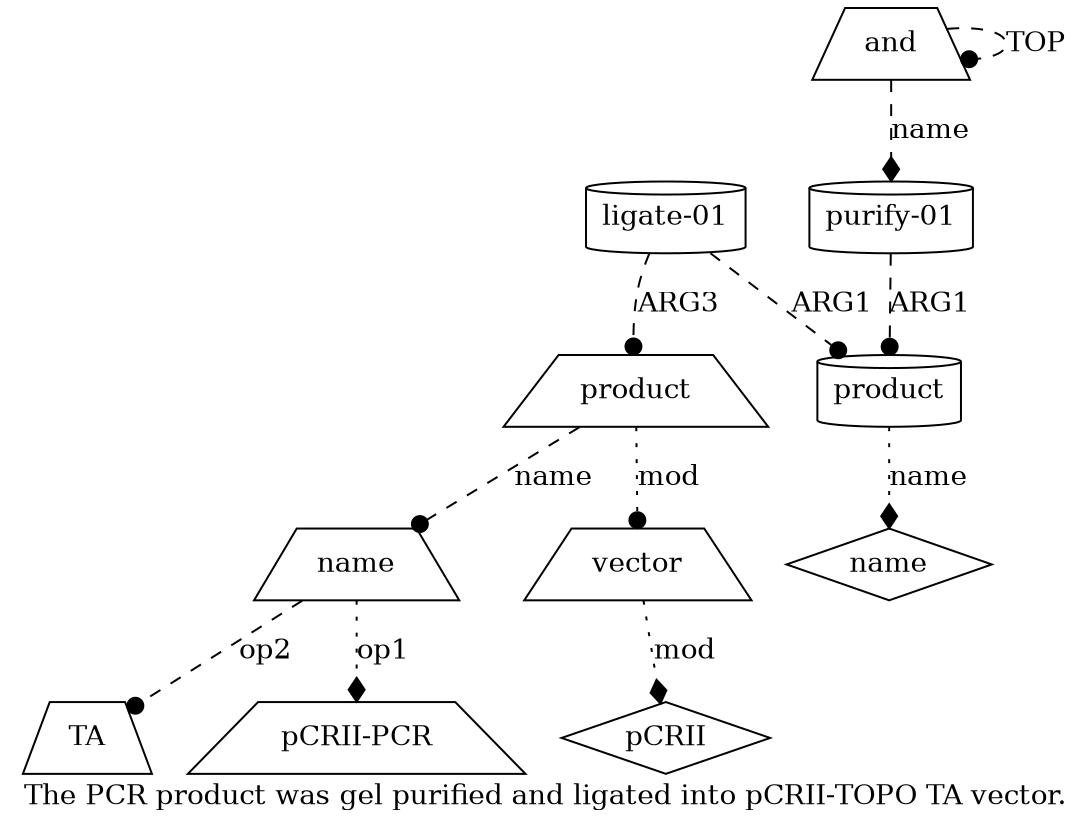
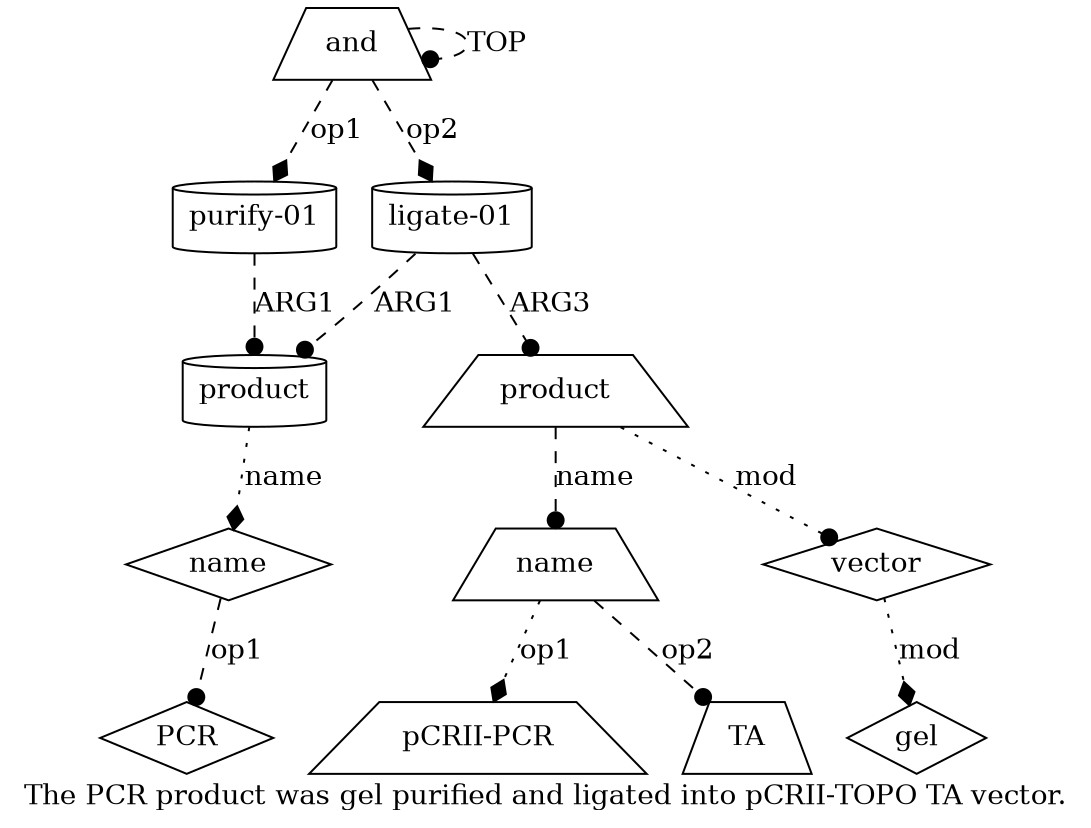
edge "and" -> "ligate-01": added, label "op2"
edge "and" -> "purify-01": label "name" -> "op1"
node "vector": shape trapezium -> diamond
node "PCR": added
node "pCRII": label "pCRII" -> "gel"
